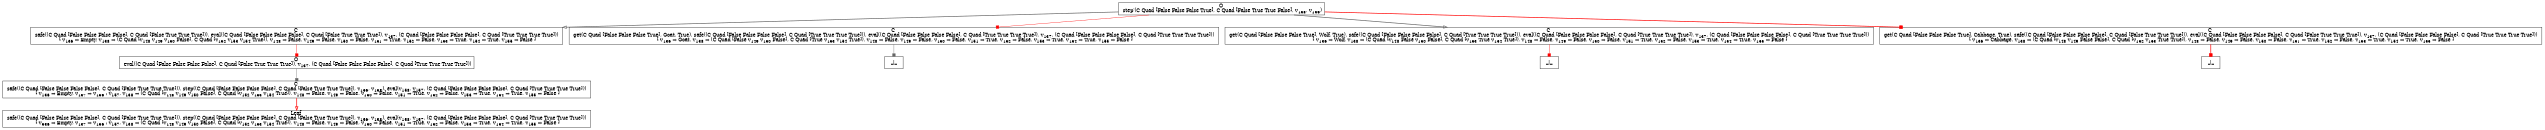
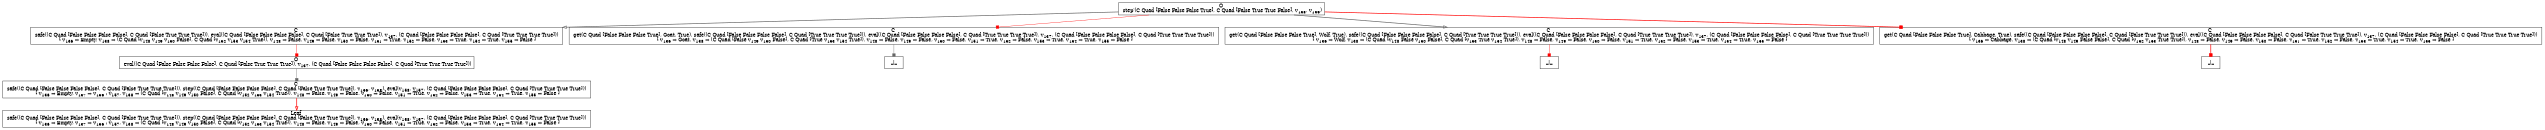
node "Leaf": text "536" -> "136"
